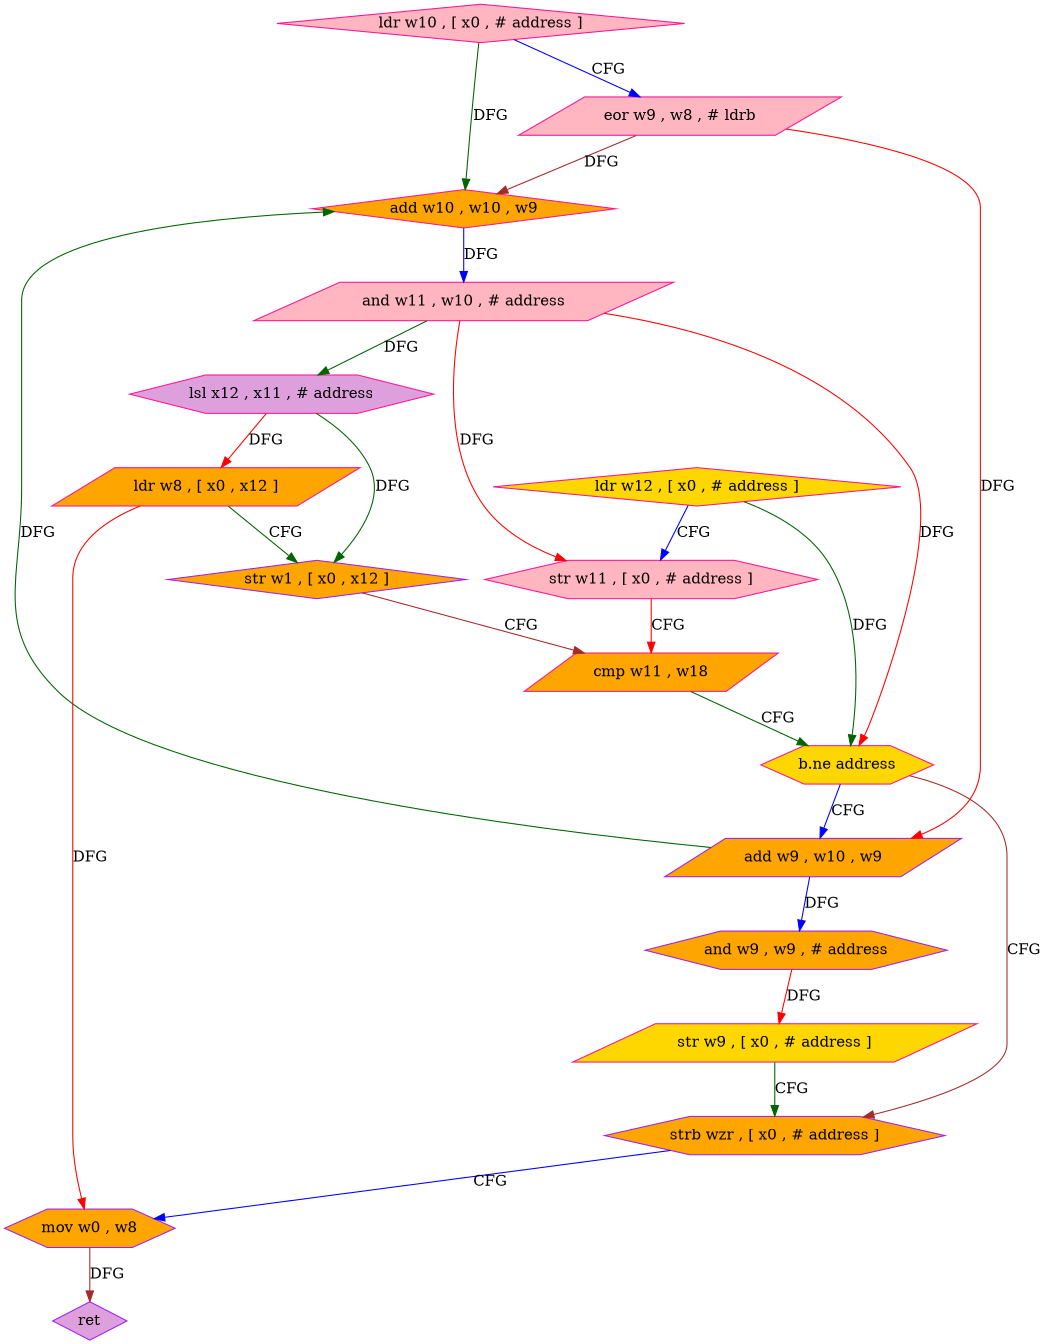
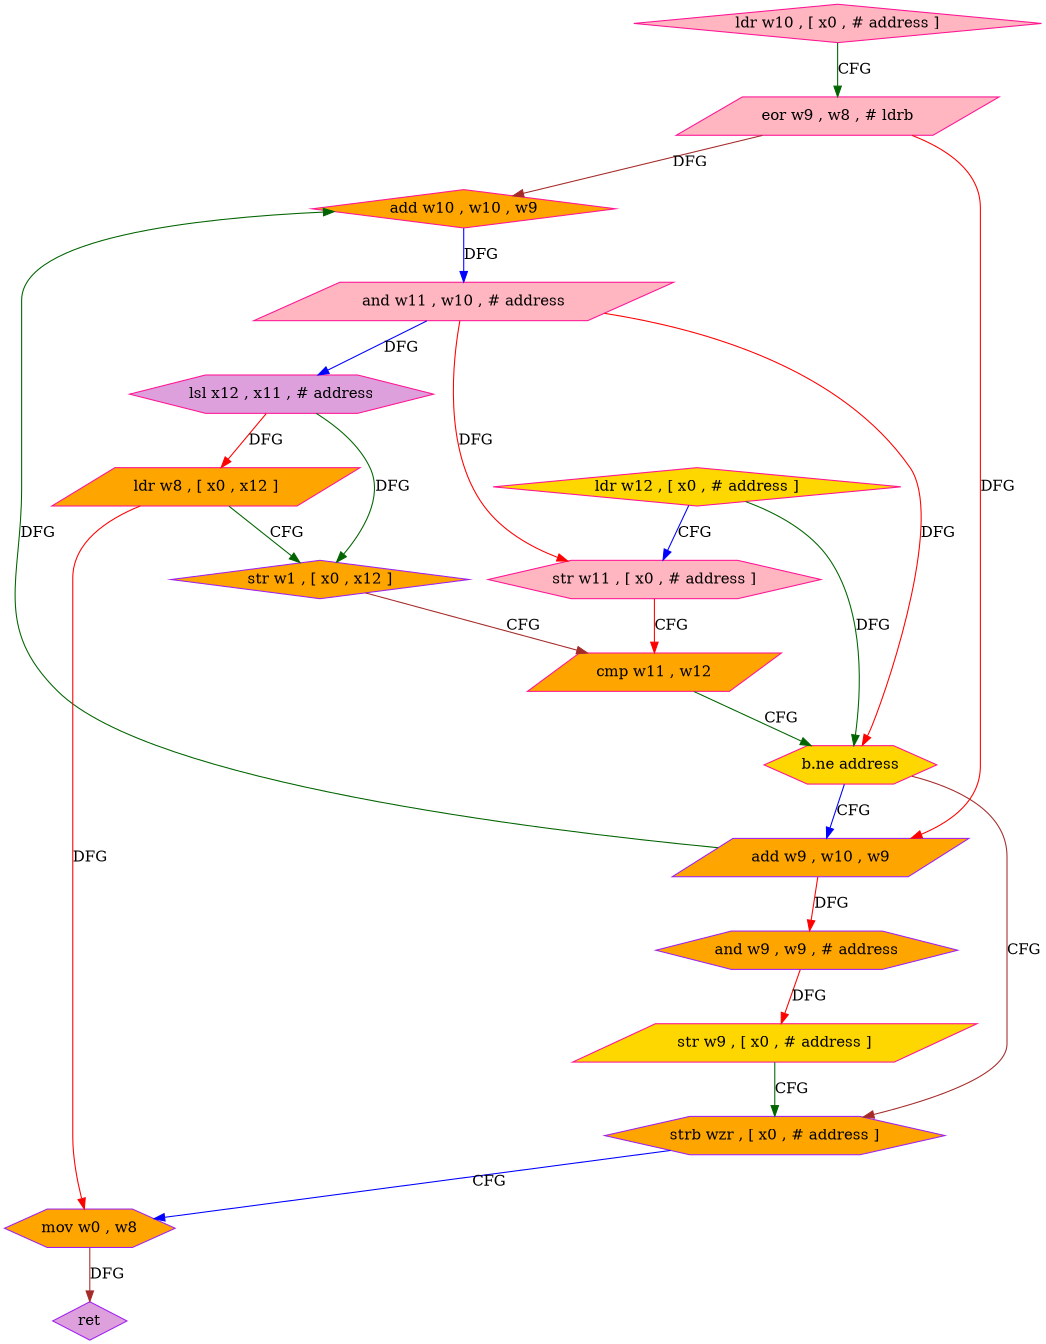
edge "ldr w10 , [ x0 , # address ]" -> "eor w9 , w8 , # ldrb": color blue -> darkgreen
edge "ldr w10 , [ x0 , # address ]" -> "add w10 , w10 , w9": removed, label "DFG"
edge "and w11 , w10 , # address" -> "lsl x12 , x11 , # address": color darkgreen -> blue
node "cmp w11 , w18": label "cmp w11 , w18" -> "cmp w11 , w12"
edge "add w9 , w10 , w9" -> "and w9 , w9 , # address": color blue -> red
